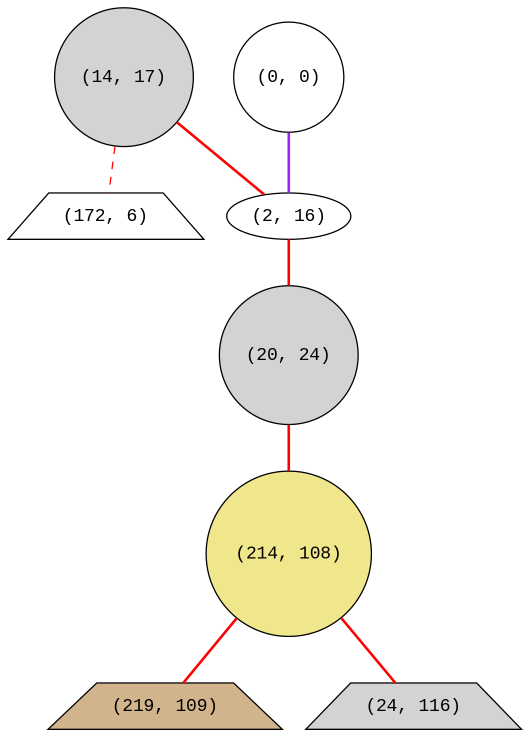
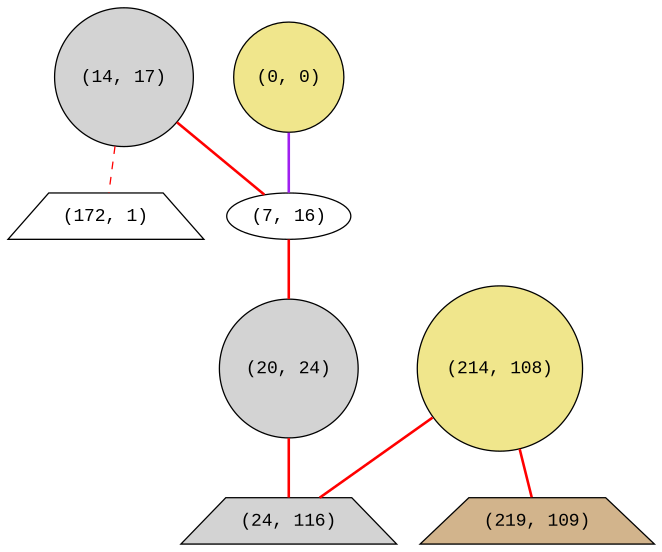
node "(0, 0)": fillcolor white -> khaki
node "(172, 6)": label "(172, 6)" -> "(172, 1)"
node "(2, 16)": label "(2, 16)" -> "(7, 16)"
edge "(20, 24)" -- "(214, 108)": now "(20, 24)" -- "(24, 116)"
